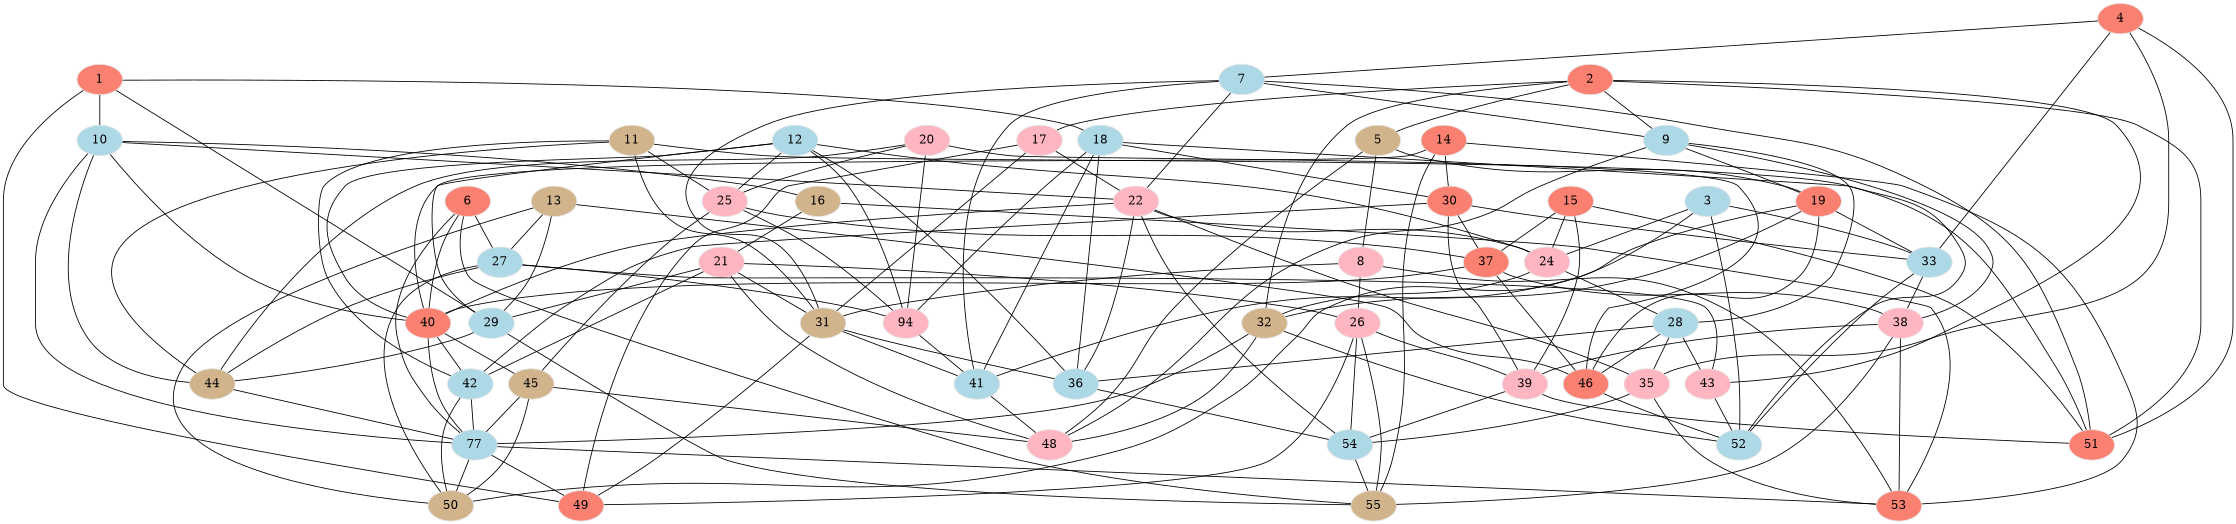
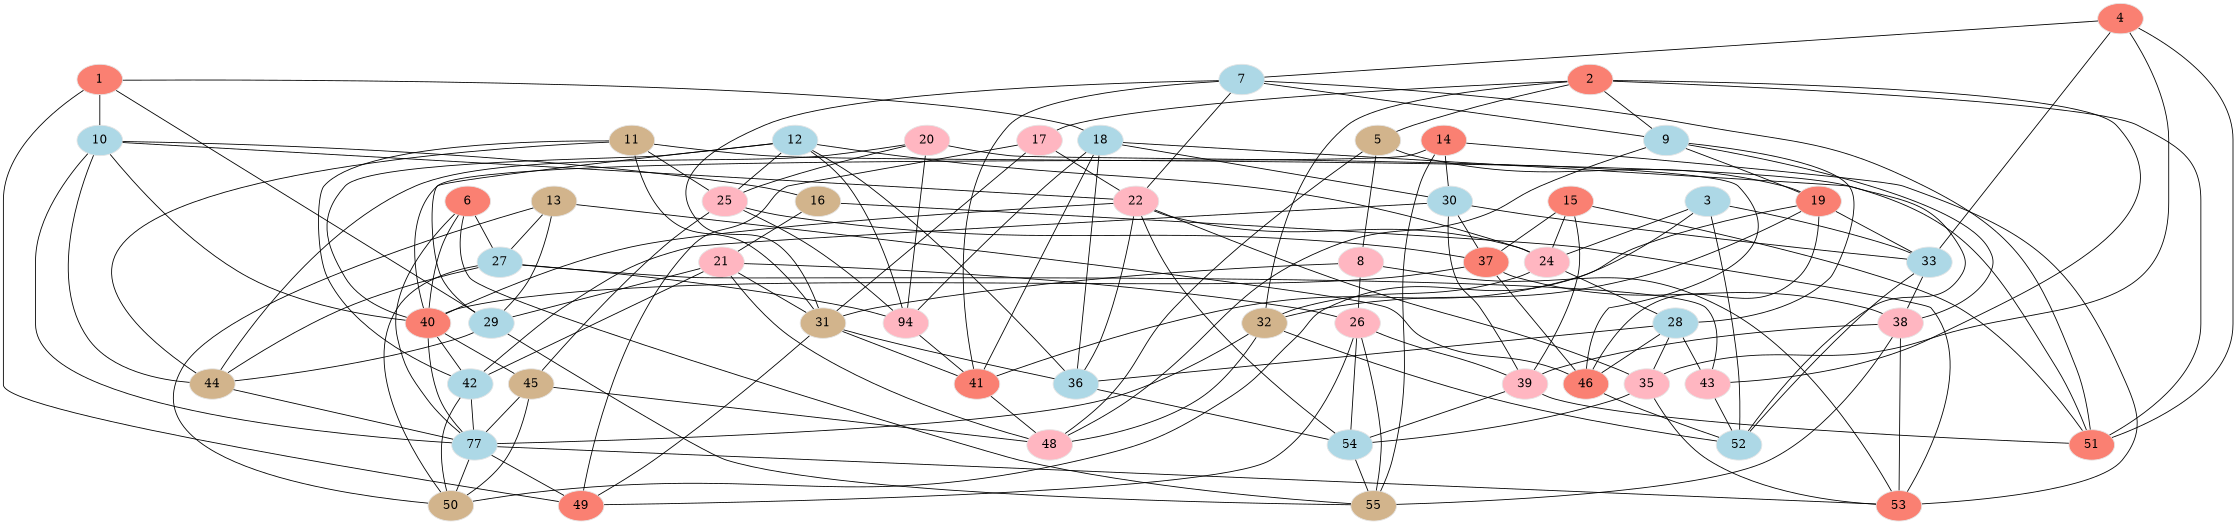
node "30": fillcolor salmon -> lightblue
node "41": fillcolor lightblue -> salmon
